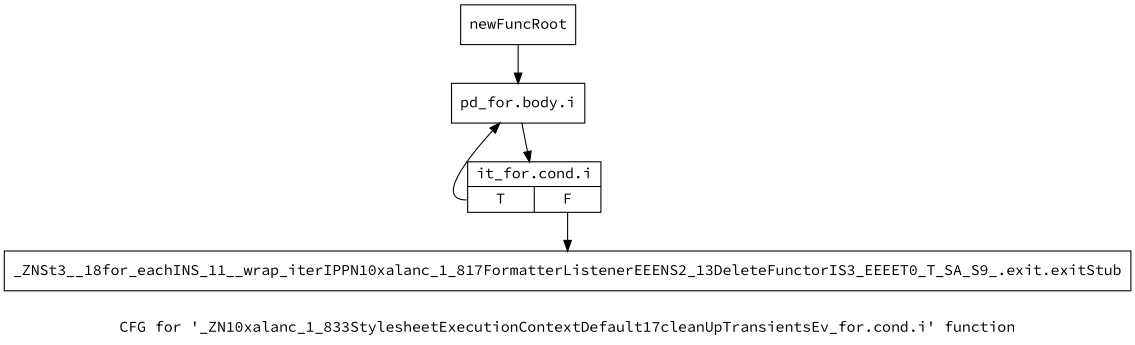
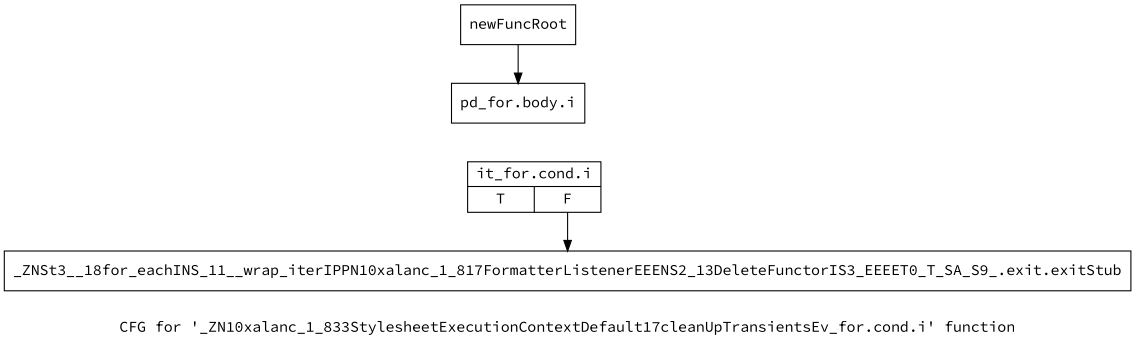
edge "pd_for.body.i" -> "it_for.cond.i": removed
edge "it_for.cond.i" -> "pd_for.body.i": removed
